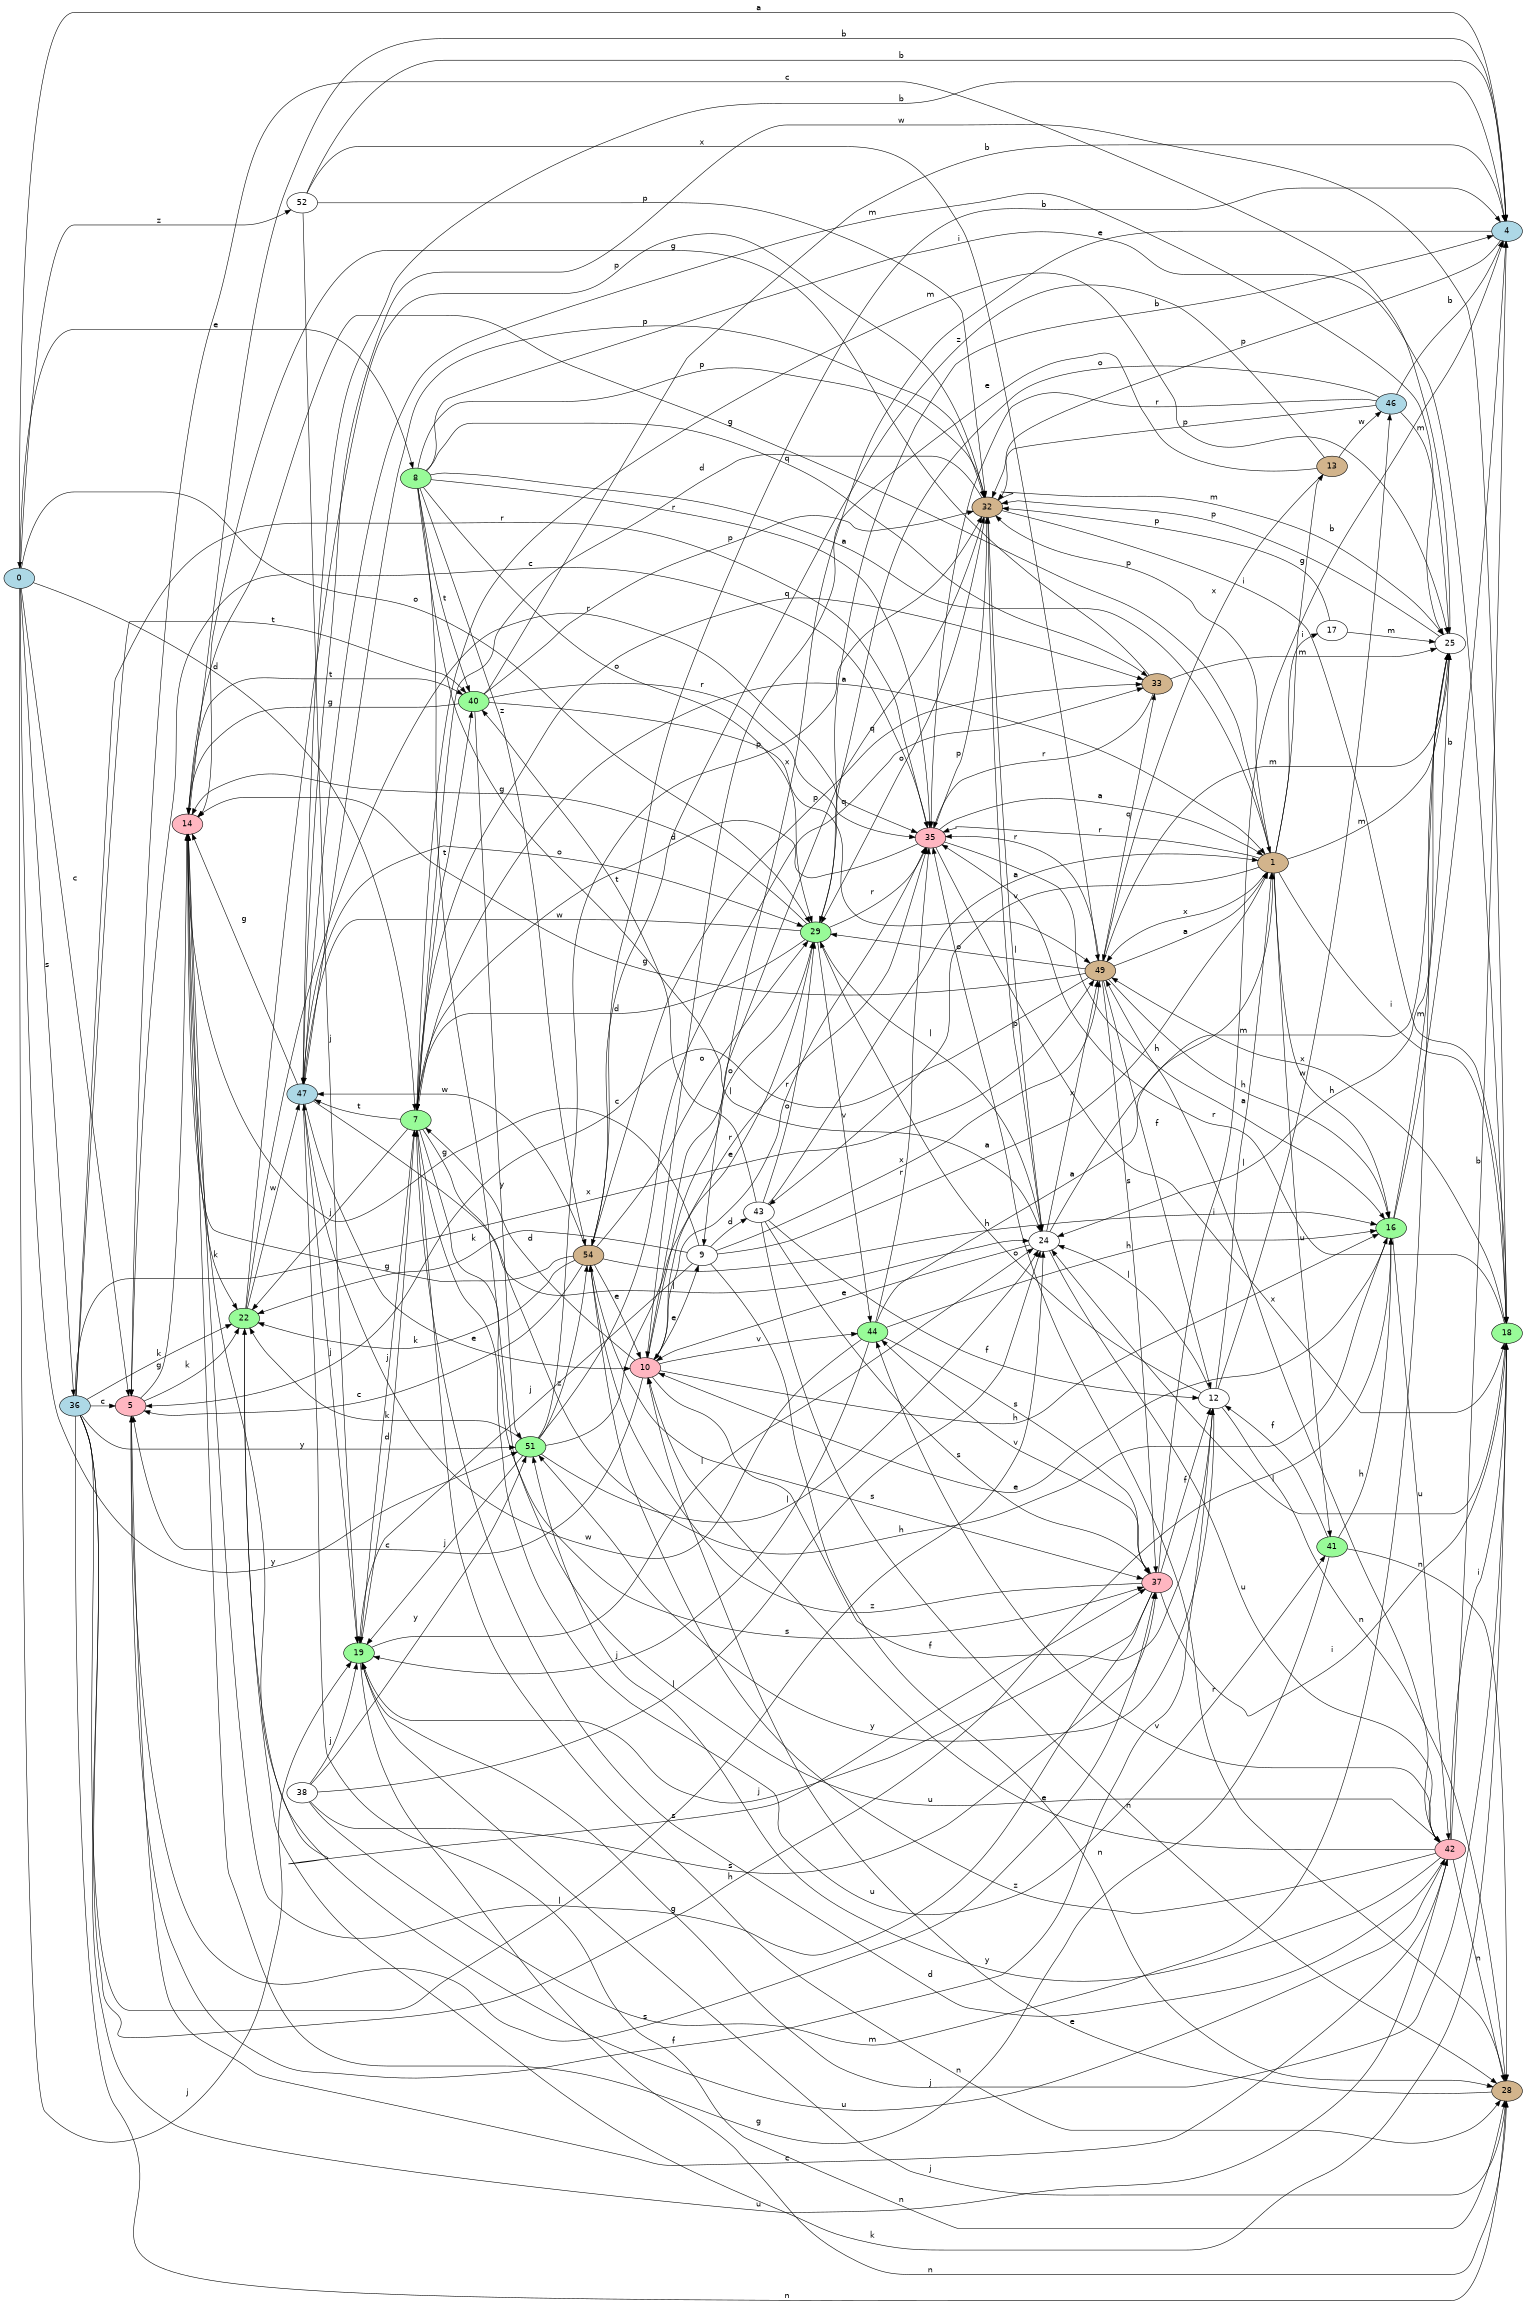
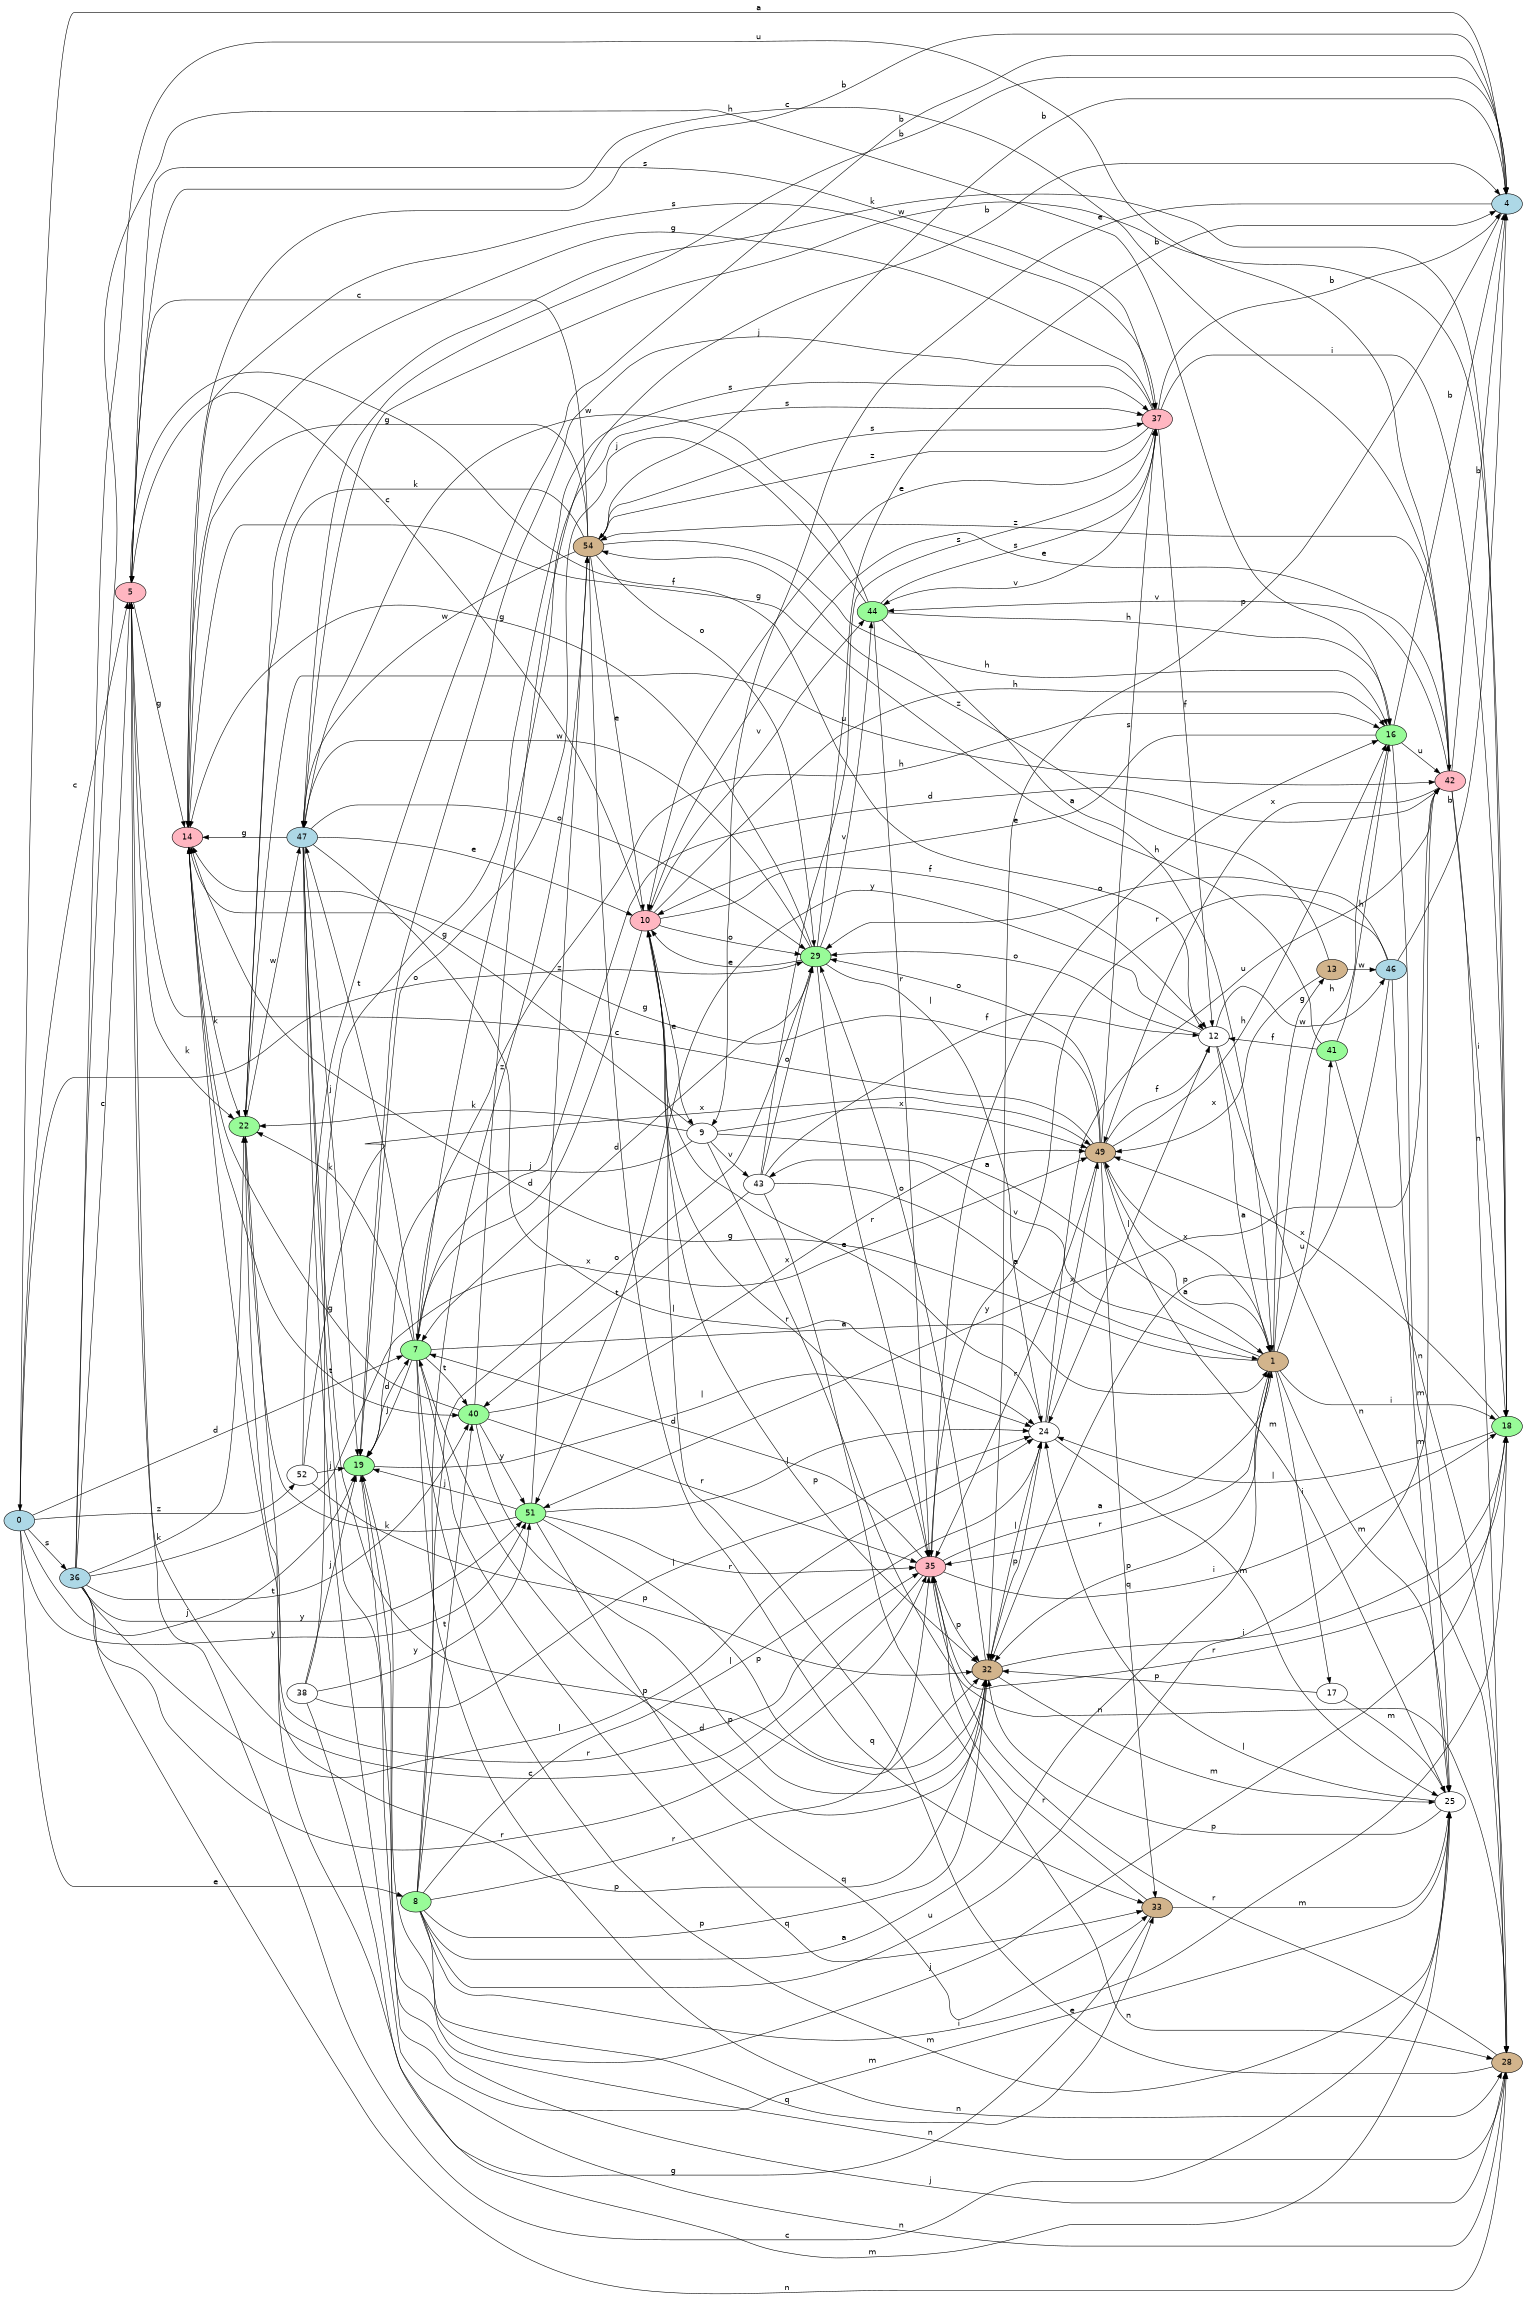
edge "13" -> "10": now "37" -> "10"
edge "7" -> "22": label "j" -> "k"
edge "9" -> "43": label "d" -> "v"
edge "7" -> "41": removed, label "u"
